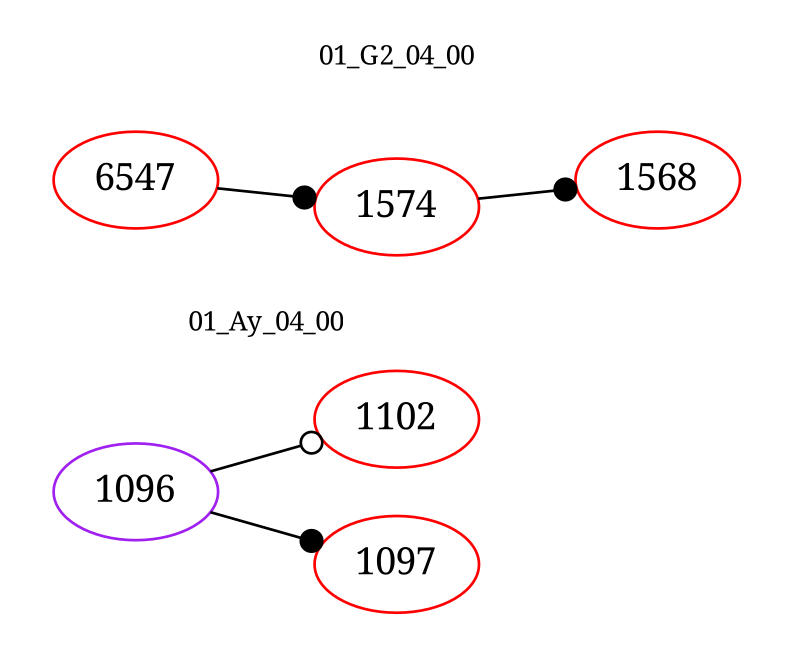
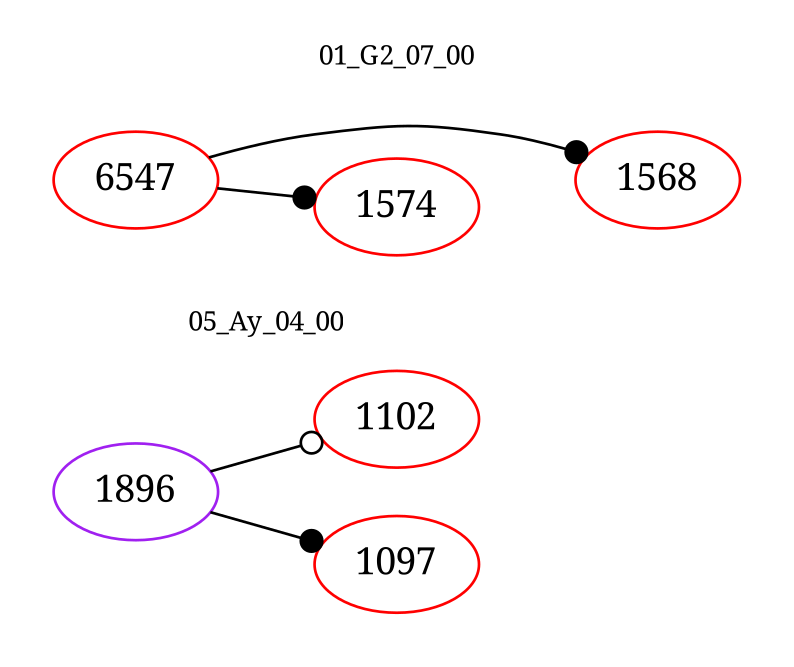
cluster "01_G2_04_00": label "01_G2_04_00" -> "01_G2_07_00"
edge "1574" -> "1568": now "6547" -> "1568"
cluster "01_Ay_04_00": label "01_Ay_04_00" -> "05_Ay_04_00"
node "1096": label "1096" -> "1896"
